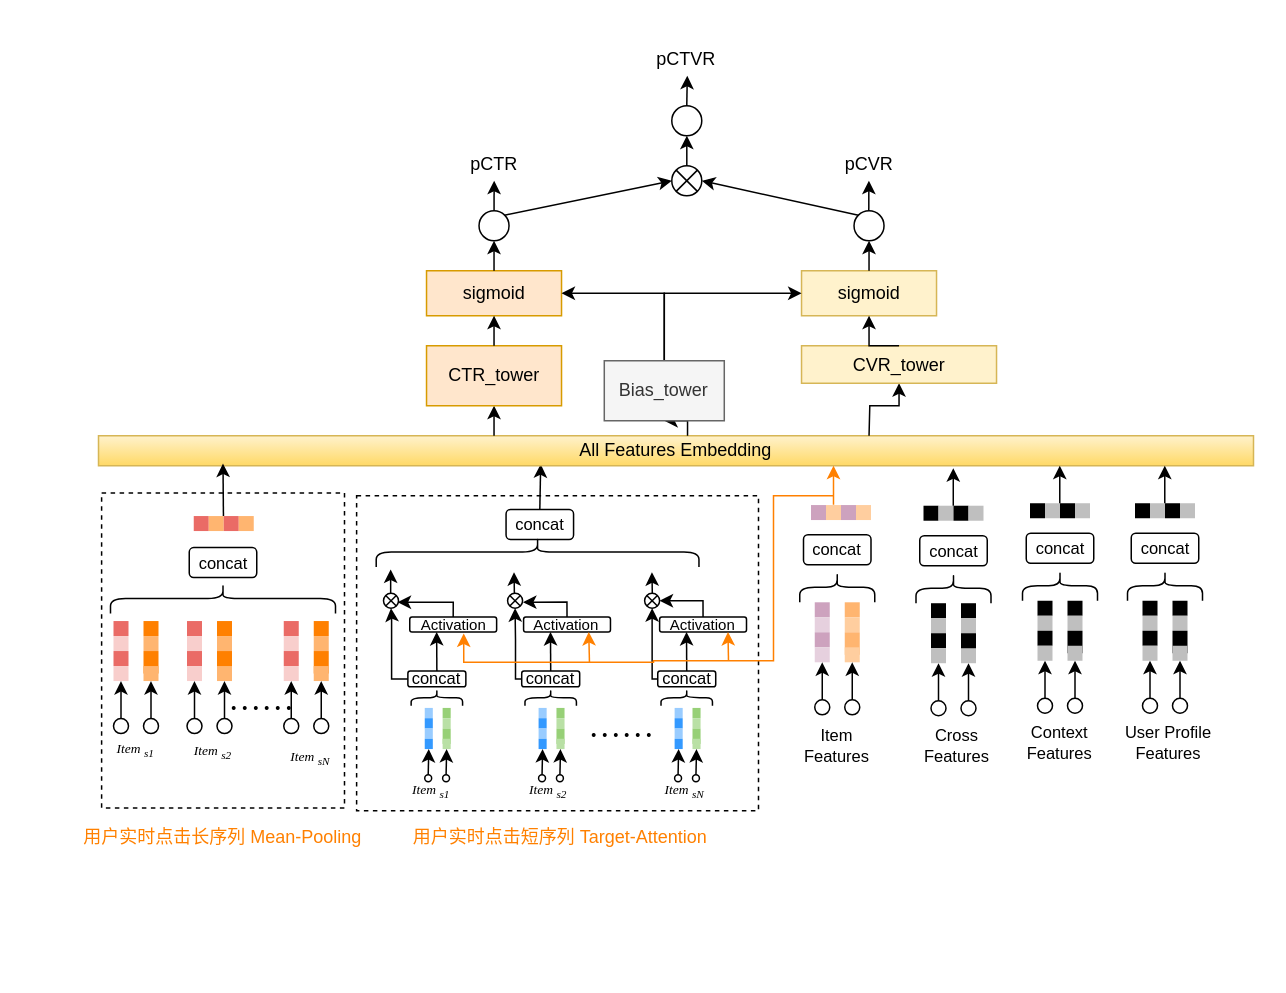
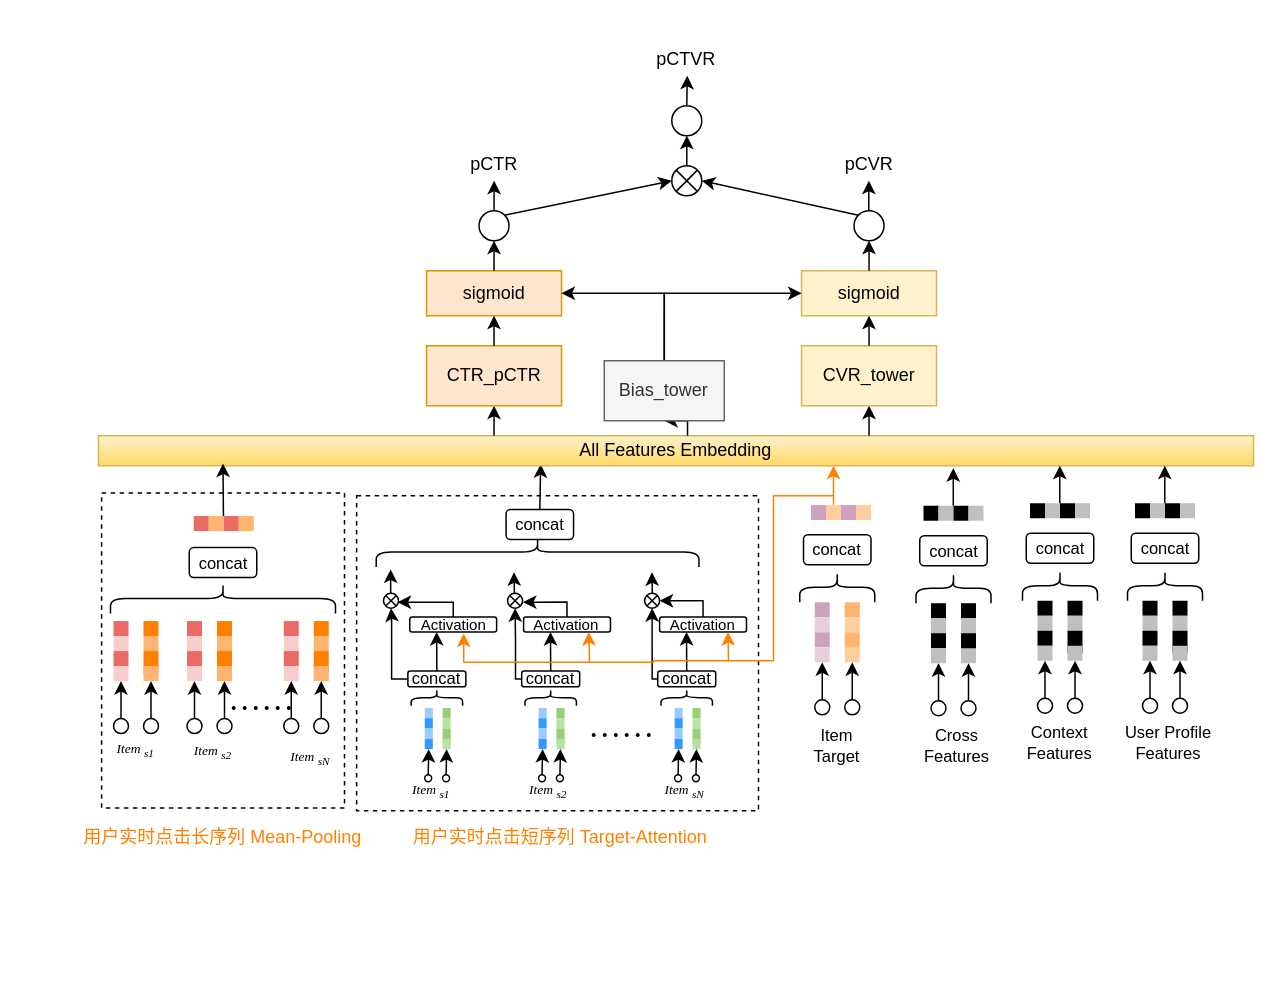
node "CVR_tower": size 195x38 -> 135x60
node "CTR_tower": label "CTR_tower" -> "CTR_pCTR"
node "Item Features": label "Item Features" -> "Item Target"
